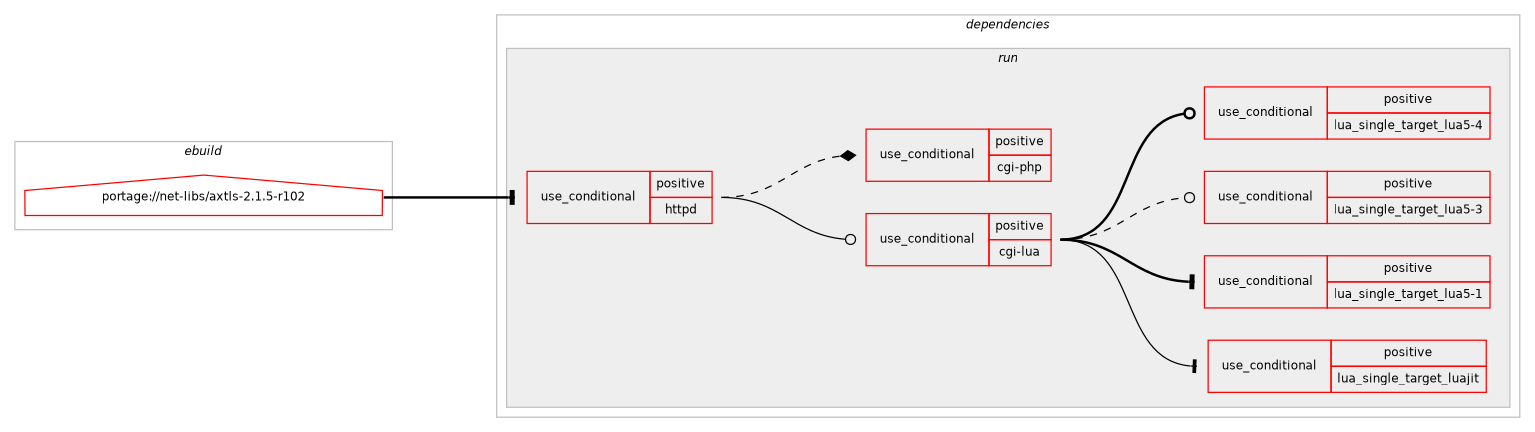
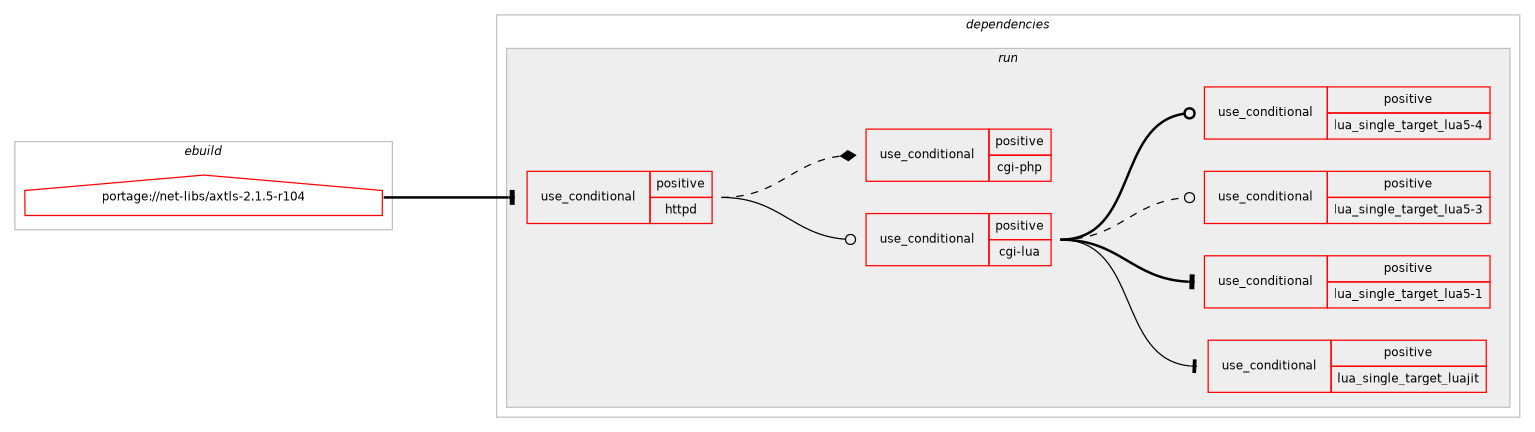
node "portage://net-libs/axtls-2.1.5-r102": label "portage://net-libs/axtls-2.1.5-r102" -> "portage://net-libs/axtls-2.1.5-r104"
